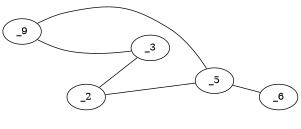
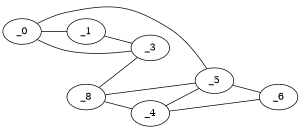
node "_9": label "_9" -> "_0"
node "_1": added
node "_2": label "_2" -> "_8"
node "_4": added
